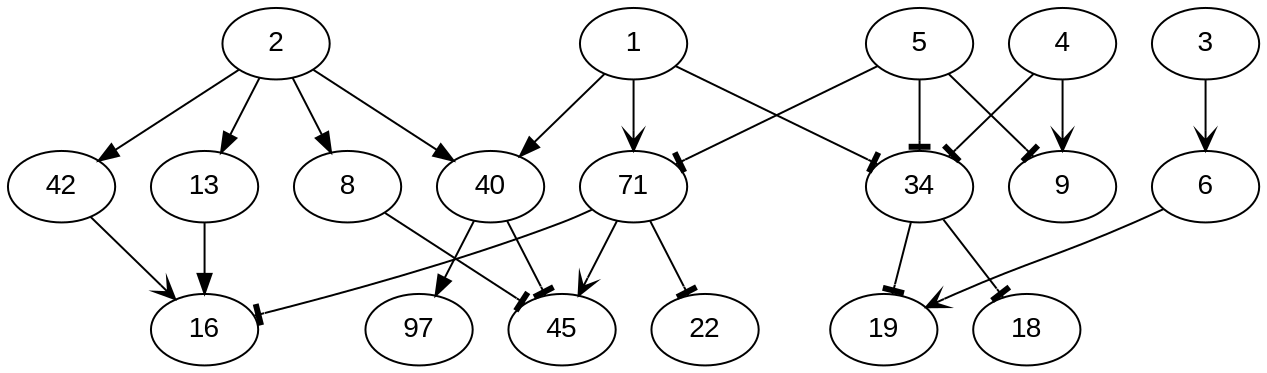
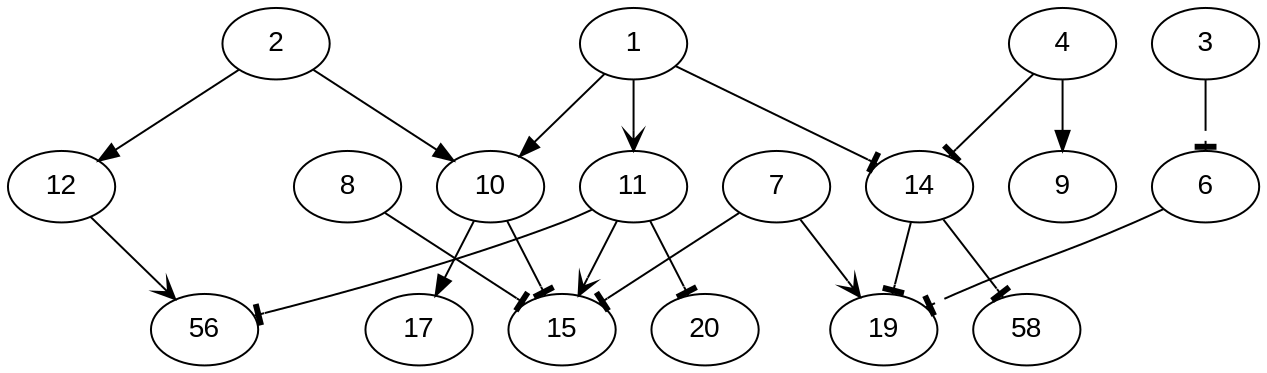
node "5": removed
edge "4" -> "9": arrowhead vee -> normal
edge "3" -> "6": arrowhead vee -> tee
edge "2" -> "8": removed
node "42": label "42" -> "12"
node "13": removed
node "40": label "40" -> "10"
node "71": label "71" -> "11"
node "7": added
node "34": label "34" -> "14"
edge "6" -> "19": arrowhead vee -> tee
node "16": label "16" -> "56"
node "97": label "97" -> "17"
node "45": label "45" -> "15"
node "22": label "22" -> "20"
node "18": label "18" -> "58"
